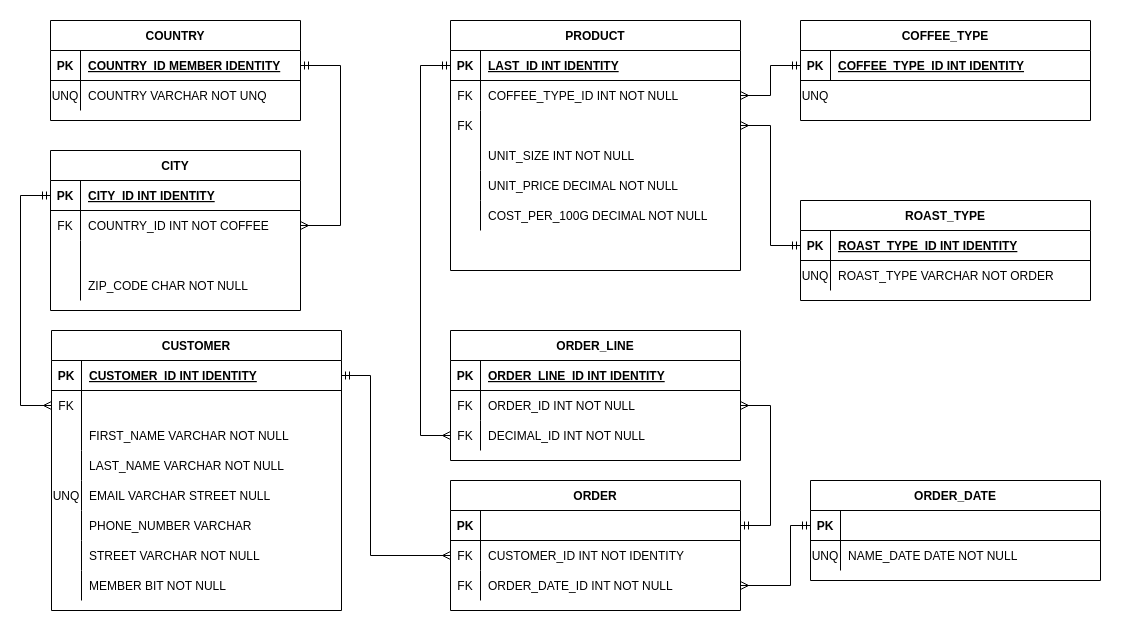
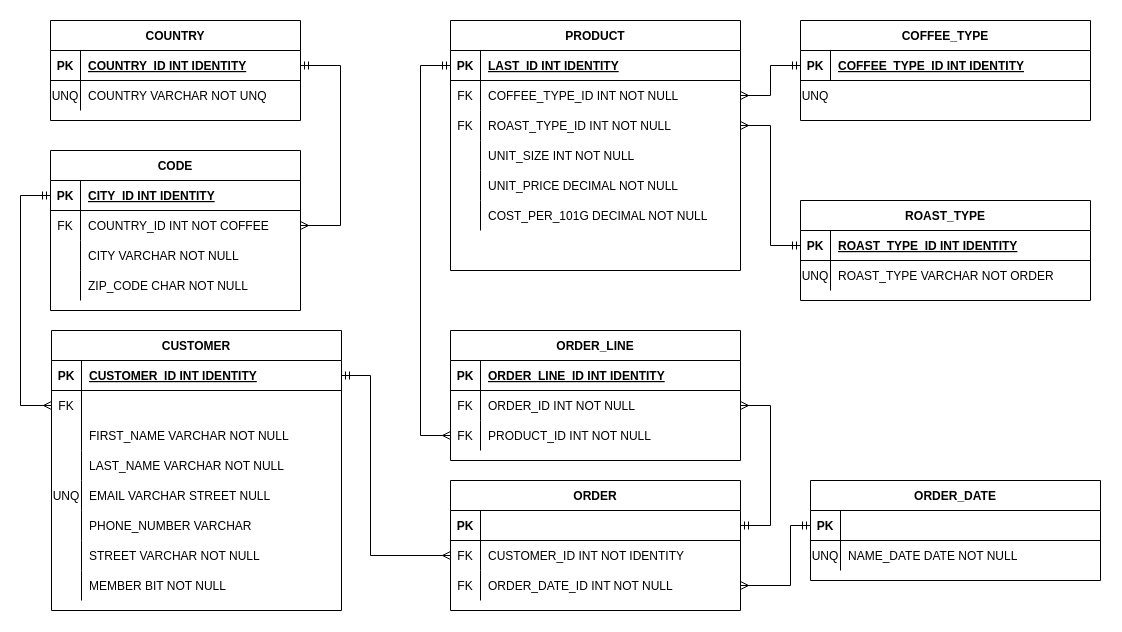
node "COUNTRY_ID MEMBER IDENTITY": label "COUNTRY_ID MEMBER IDENTITY" -> "COUNTRY_ID INT IDENTITY"
node "ROAST_TYPE_ID INT NOT NULL": added
node "CITY": label "CITY" -> "CODE"
node "COST_PER_100G DECIMAL NOT NULL": label "COST_PER_100G DECIMAL NOT NULL" -> "COST_PER_101G DECIMAL NOT NULL"
node "CITY VARCHAR NOT NULL": added
node "DECIMAL_ID INT NOT NULL": label "DECIMAL_ID INT NOT NULL" -> "PRODUCT_ID INT NOT NULL"
